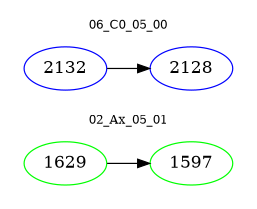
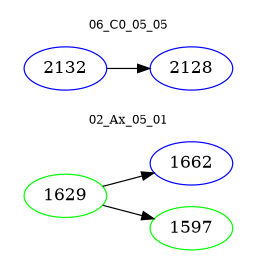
cluster "06_C0_05_00": label "06_C0_05_00" -> "06_C0_05_05"
node "1662": added
